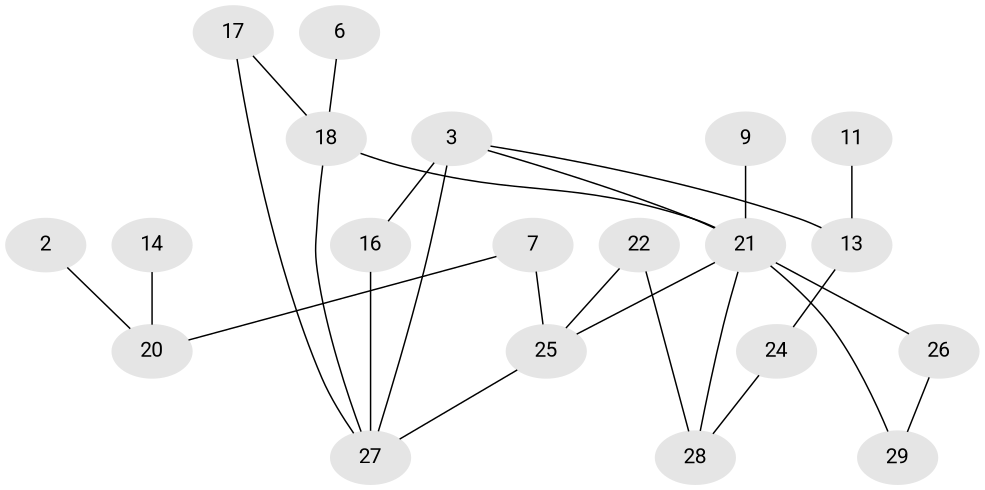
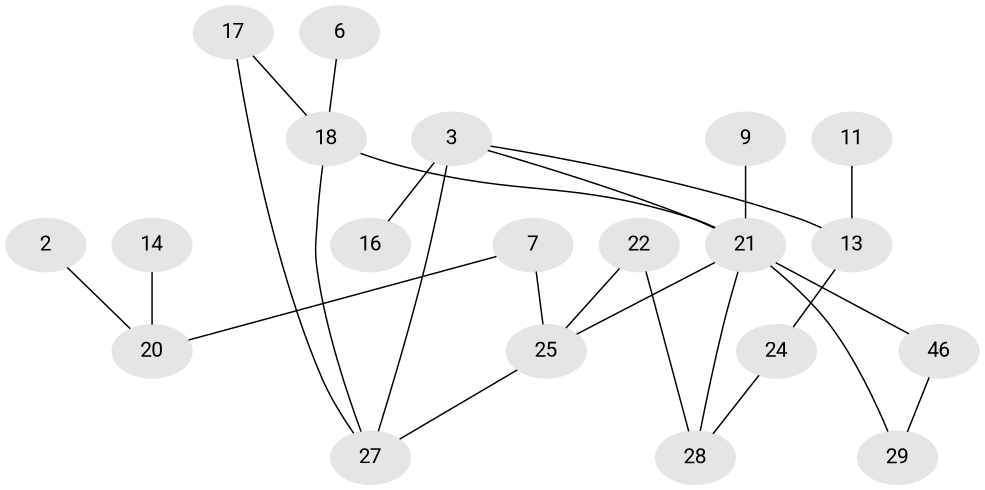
edge "16" -- "27": removed
node "26": label "26" -> "46"
